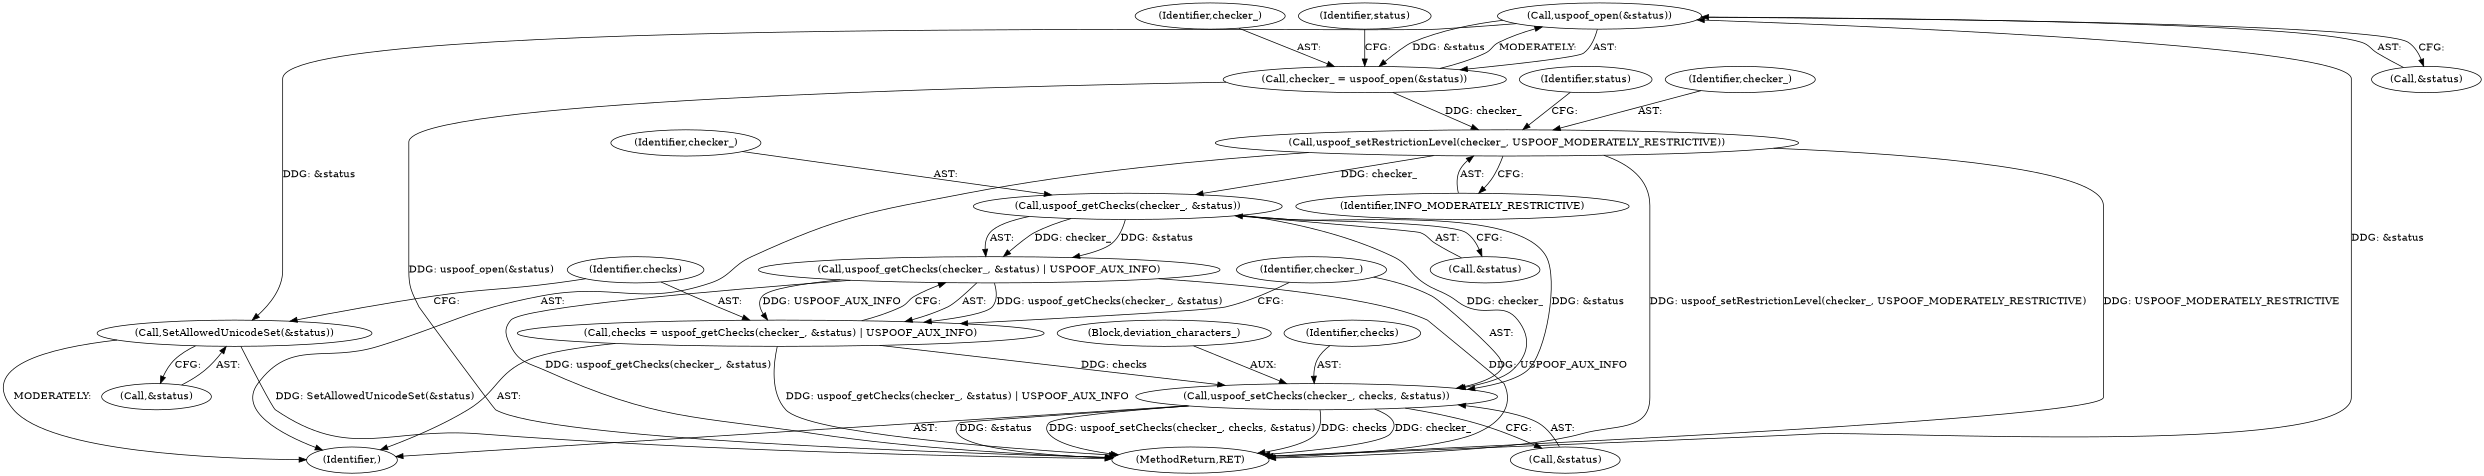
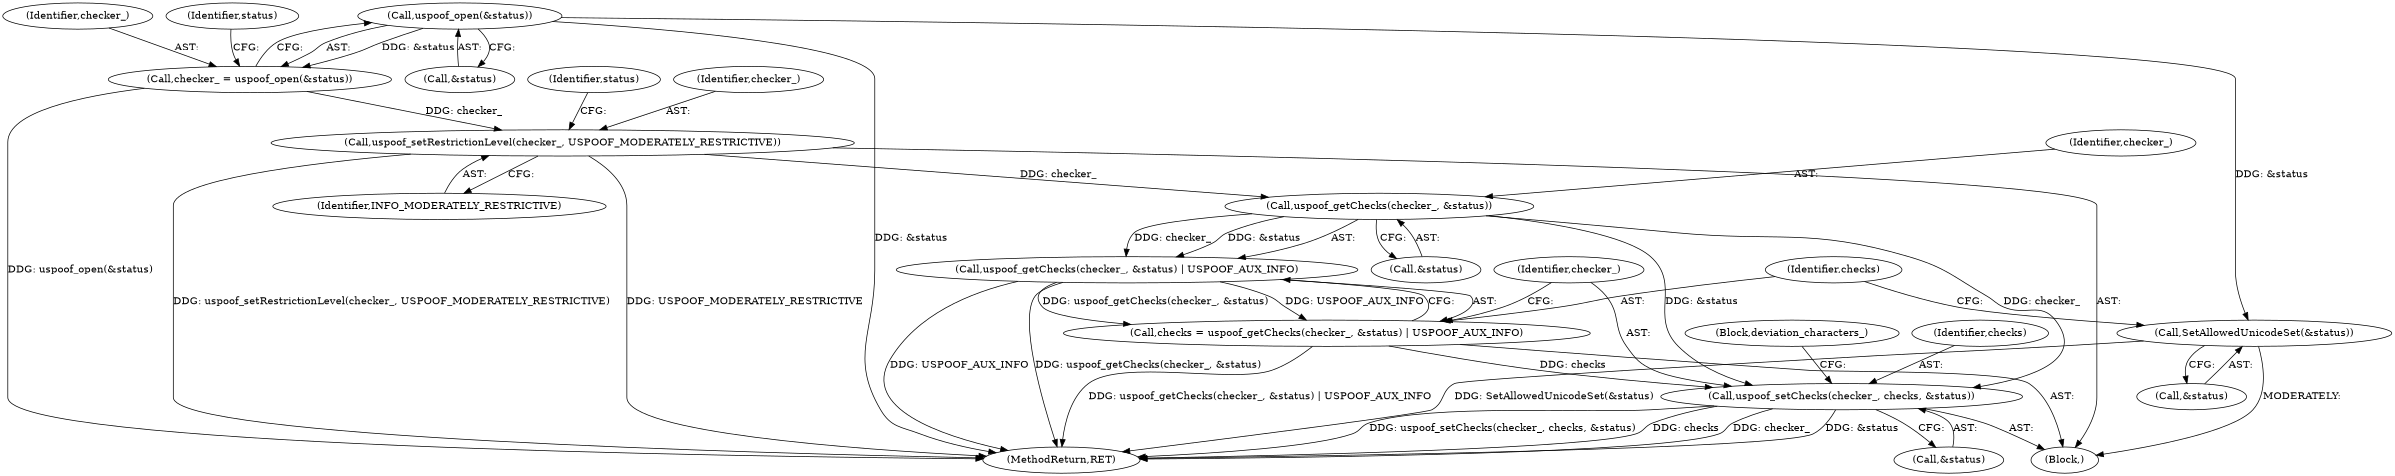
edge "(Call,checker_ = uspoof_open(&status))" -> "(Call,uspoof_open(&status))": label "MODERATELY: " -> "CFG: "
edge "(Block,deviation_characters_)" -> "(Call,uspoof_setChecks(checker_, checks, &status))": label "AUX: " -> "CFG: "
edge "(MethodReturn,RET)" -> "(Call,uspoof_open(&status))": reversed
node "(Identifier,)": label "(Identifier,)" -> "(Block,)"
